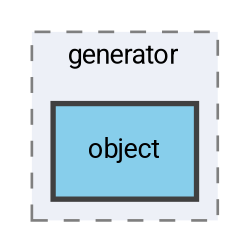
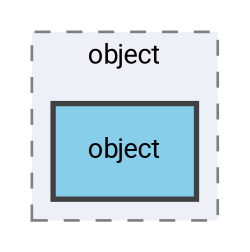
cluster "generator": label "generator" -> "object"
